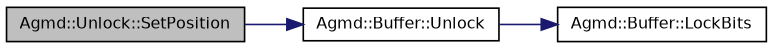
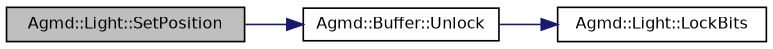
node "Agmd::Unlock::SetPosition": label "Agmd::Unlock::SetPosition" -> "Agmd::Light::SetPosition"
node "Agmd::Buffer::LockBits": label "Agmd::Buffer::LockBits" -> "Agmd::Light::LockBits"
